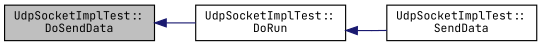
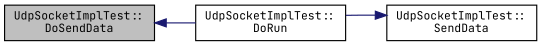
edge "UdpSocketImplTest:: SendData" -> "UdpSocketImplTest:: DoRun": reversed
